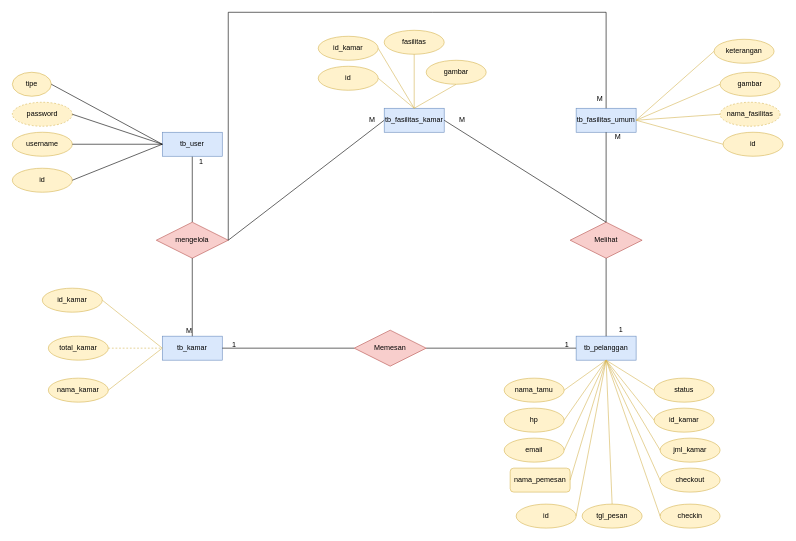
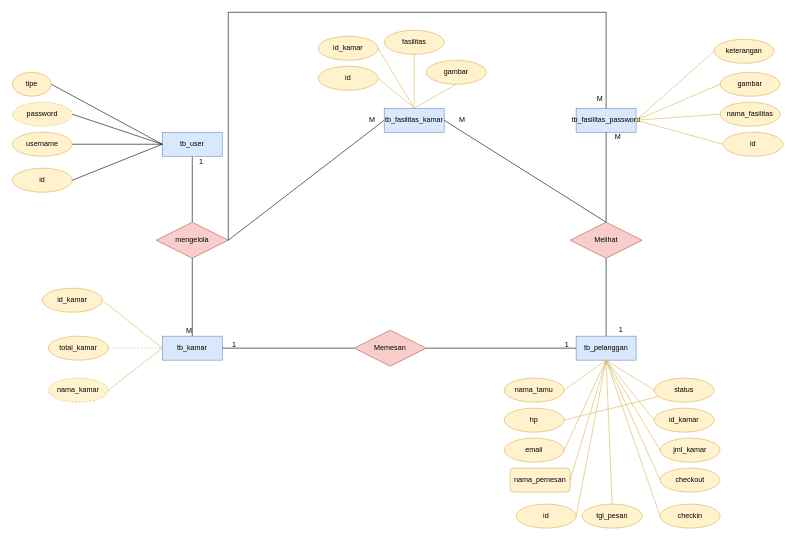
node "nama_fasilitas": style dashed -> solid
node "tb_fasilitas_umum": label "tb_fasilitas_umum" -> "tb_fasilitas_password"
node "nama_kamar": style solid -> dashed
edge "tb_pelanggan" -- "hp": now "status" -- "hp"
